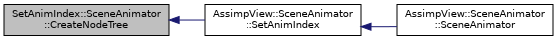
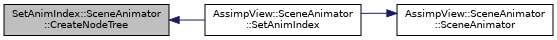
edge "AssimpView::SceneAnimator ::SceneAnimator" -> "AssimpView::SceneAnimator ::SetAnimIndex": reversed
